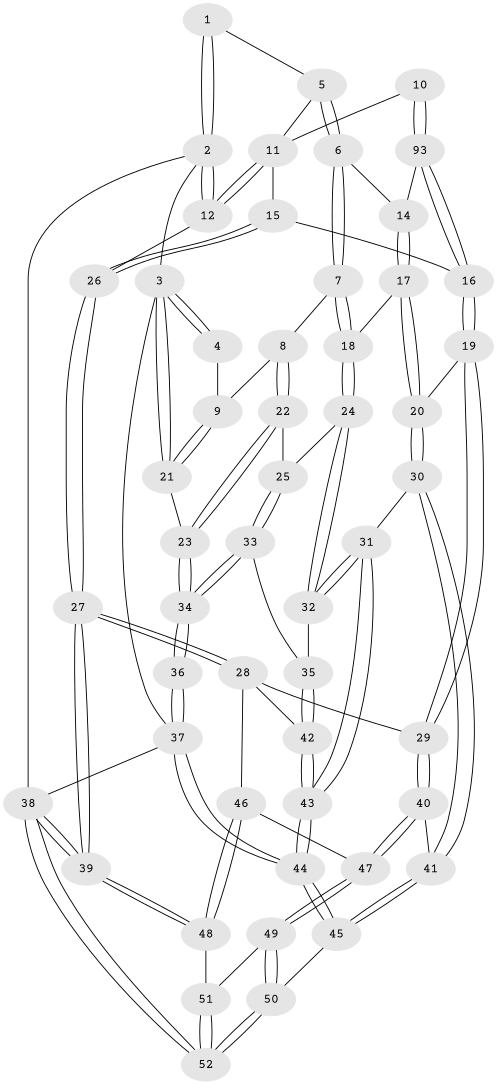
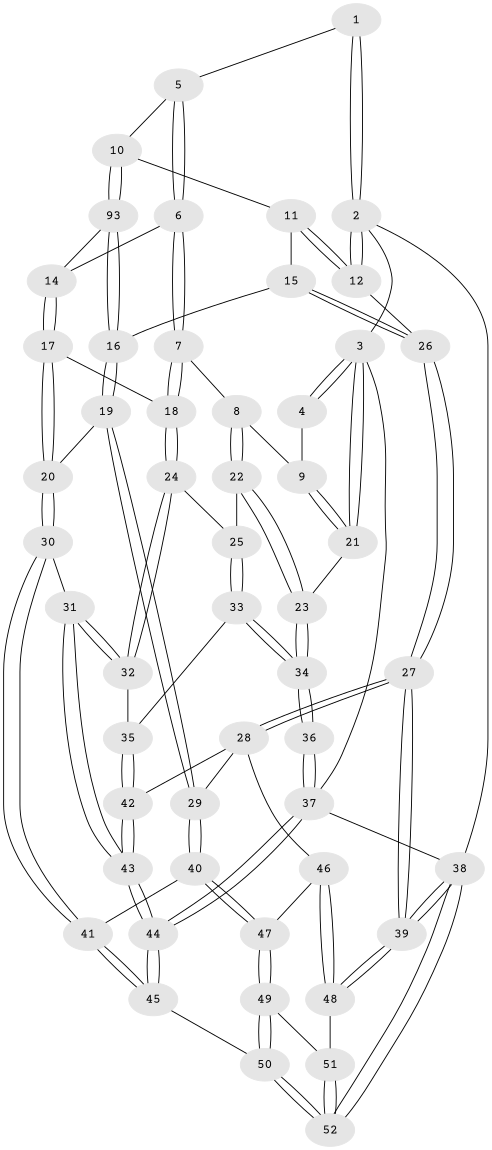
edge "5" -- "11": now "5" -- "10"
